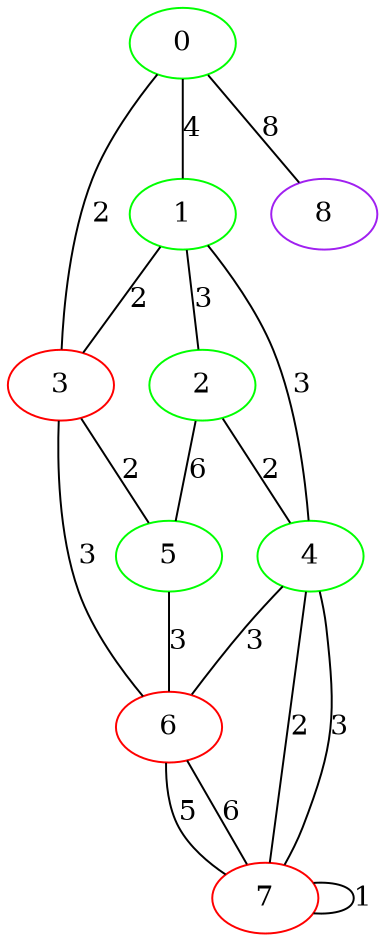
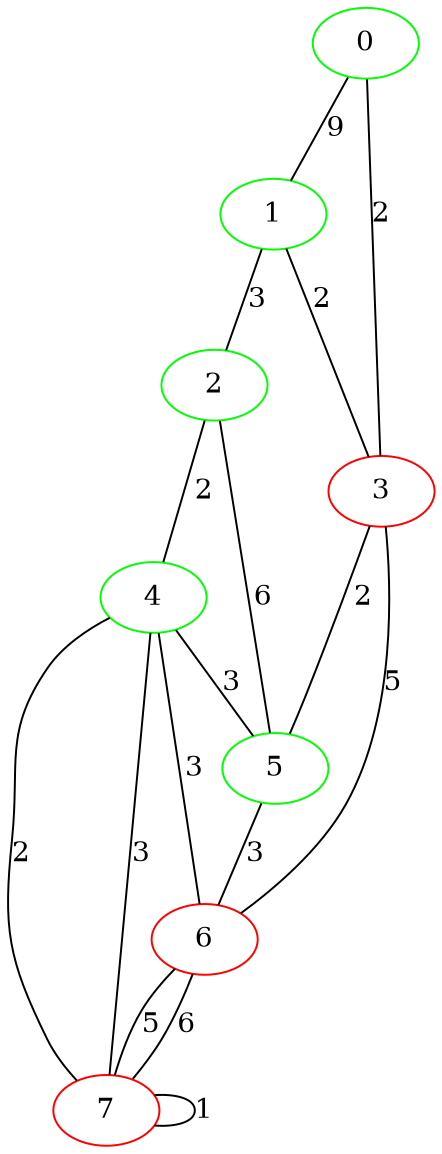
edge "0" -- "1": label "4" -> "9"
node "8": removed
edge "1" -- "4": now "5" -- "4"
edge "3" -- "6": label "3" -> "5"
